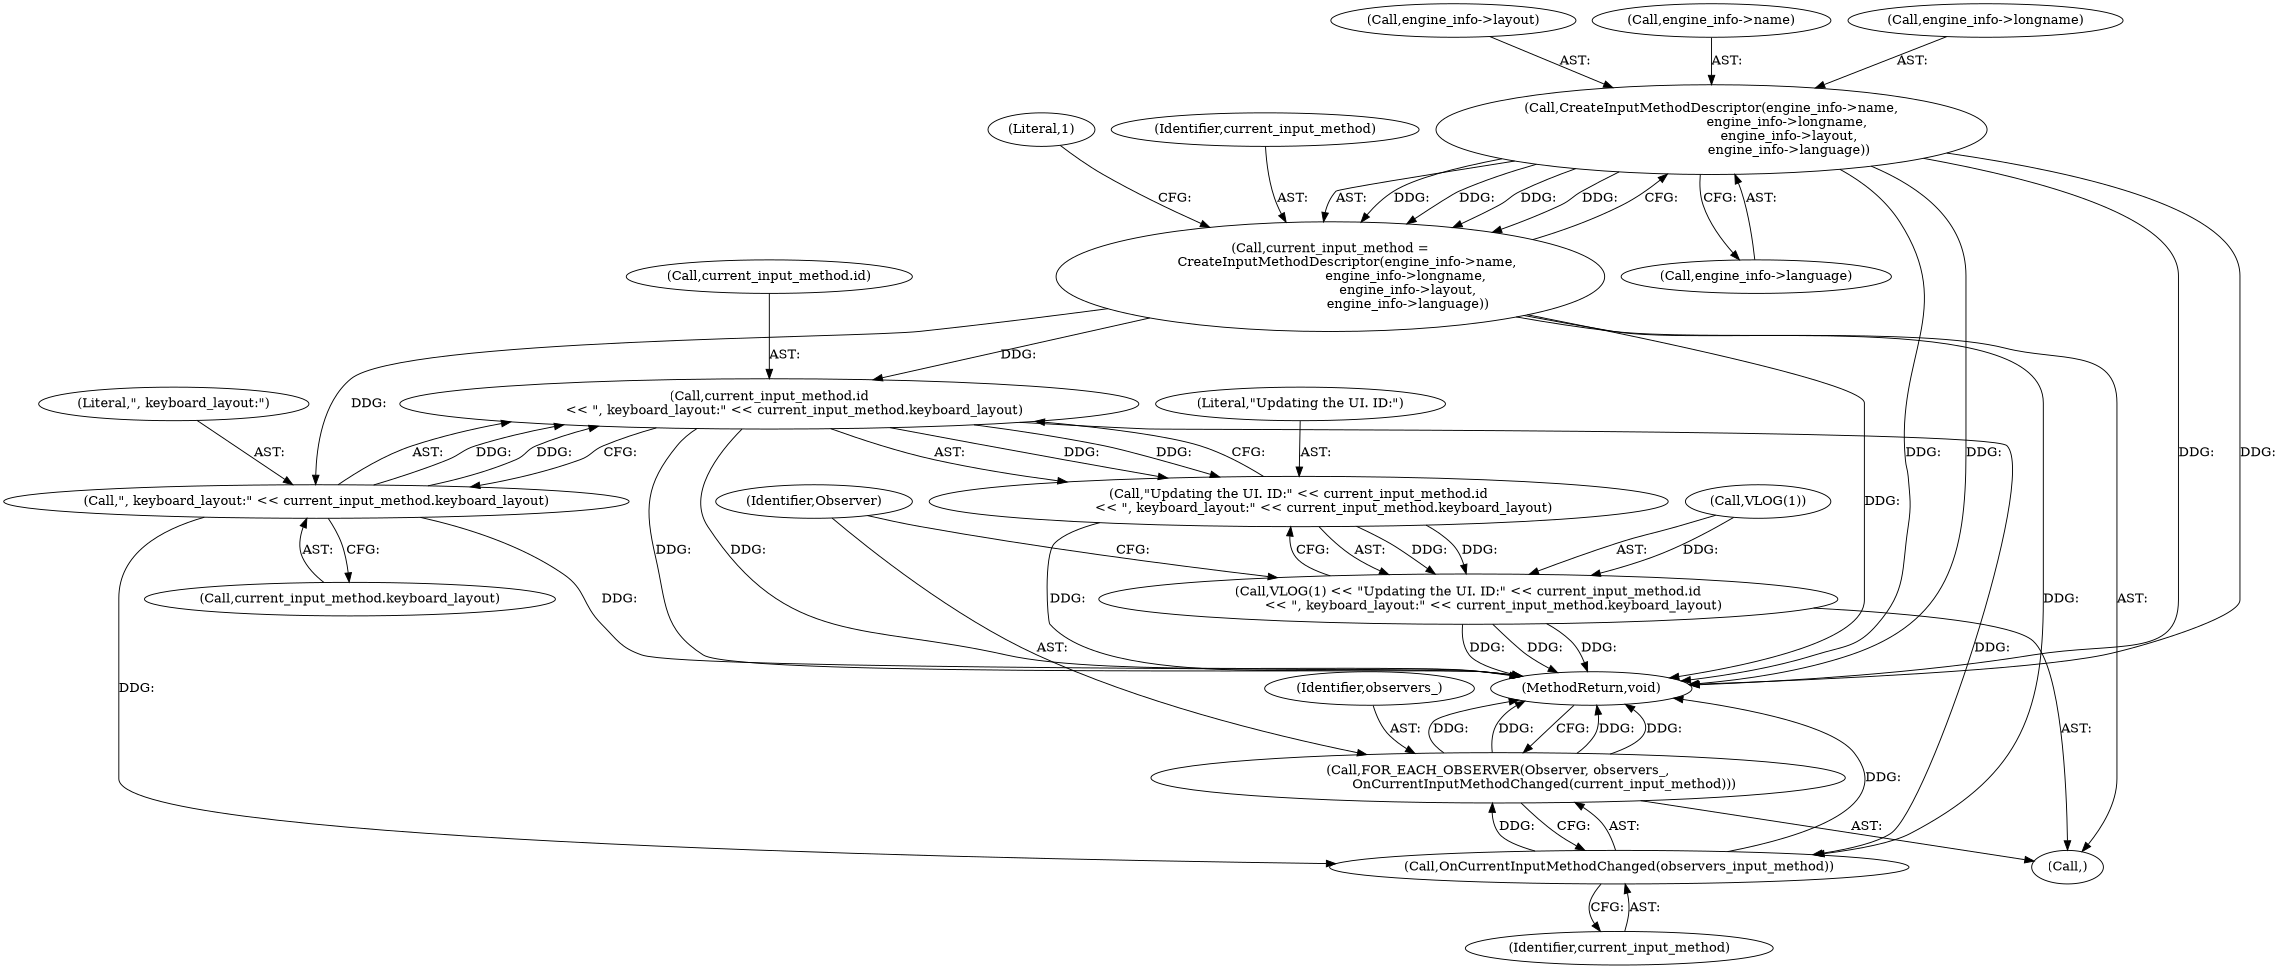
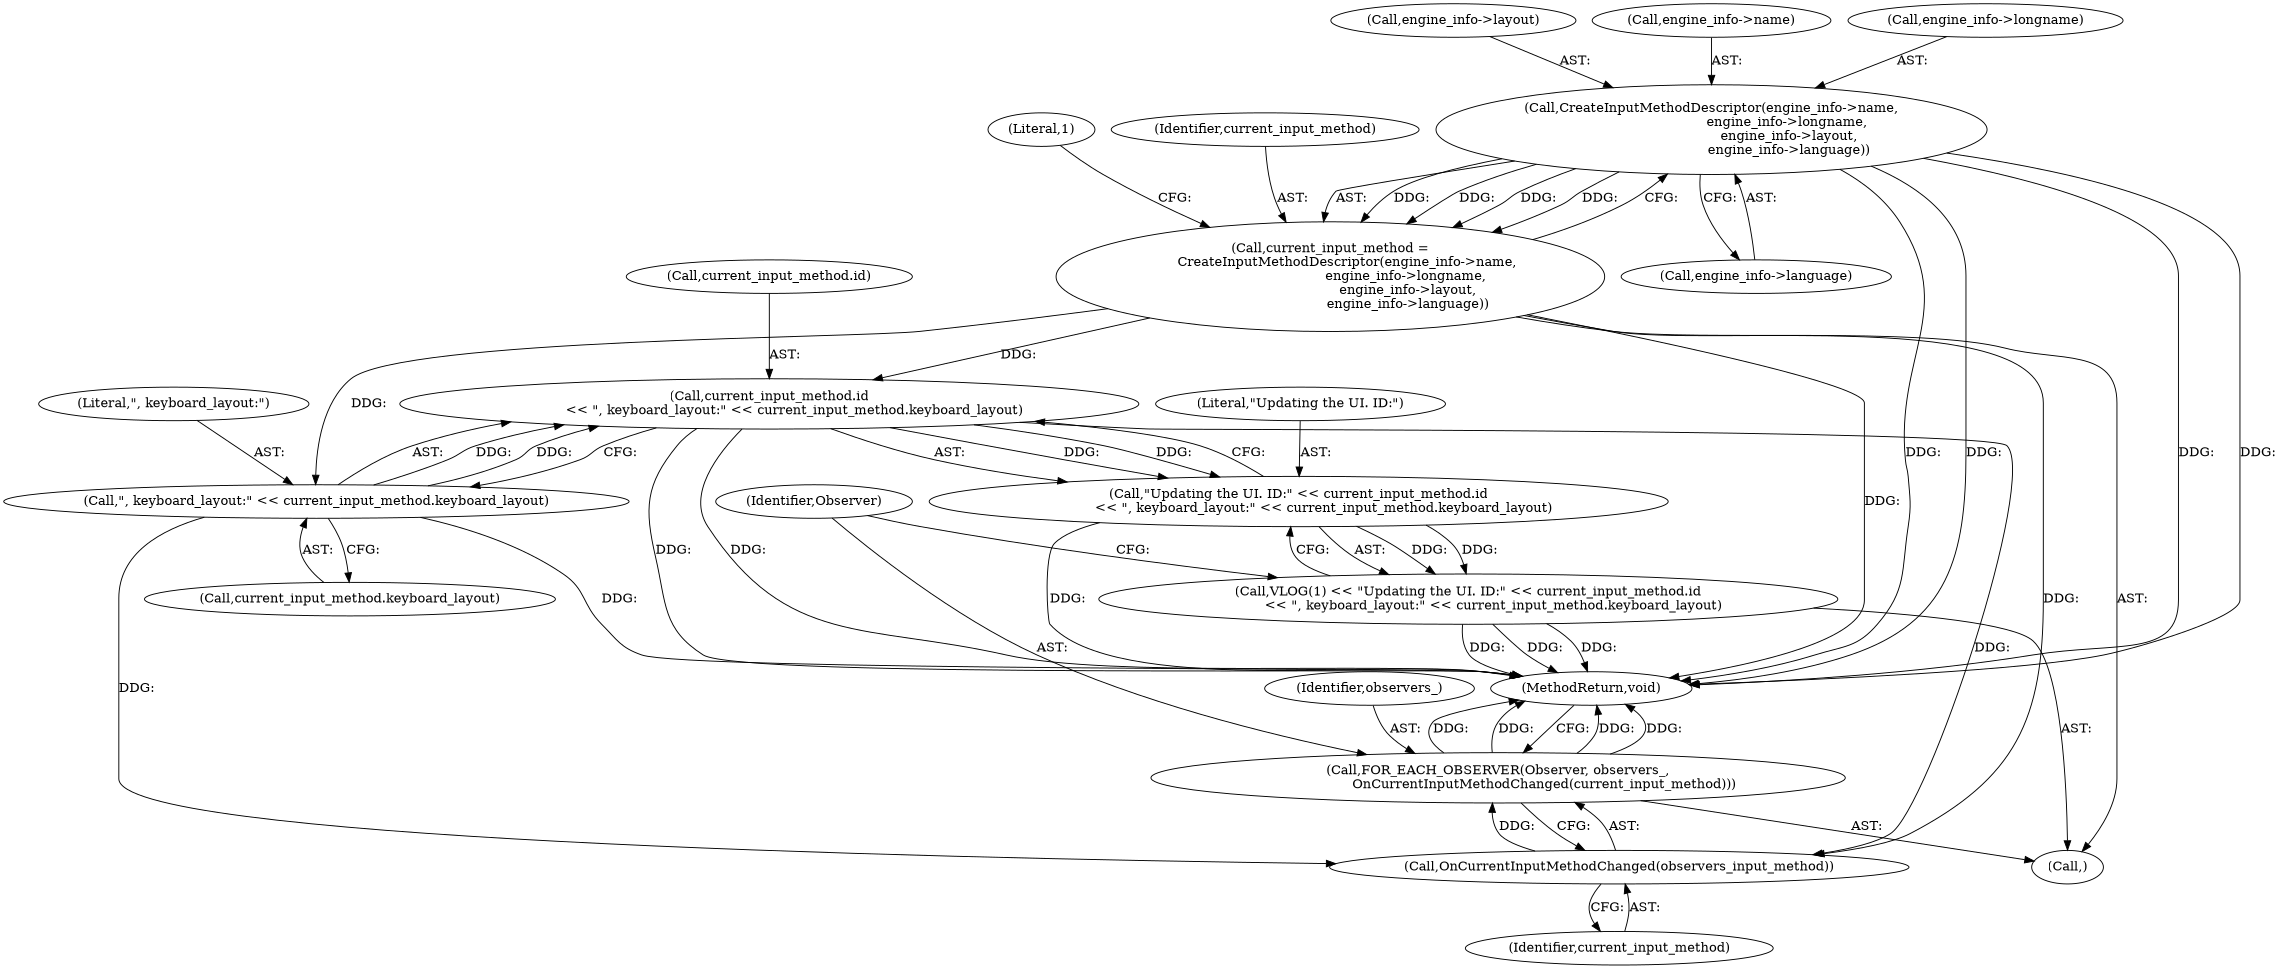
node "(Call,VLOG(1))": removed
edge "(Call,OnCurrentInputMethodChanged(observers_input_method))" -> "(MethodReturn,void)": removed, label "DDG:"
